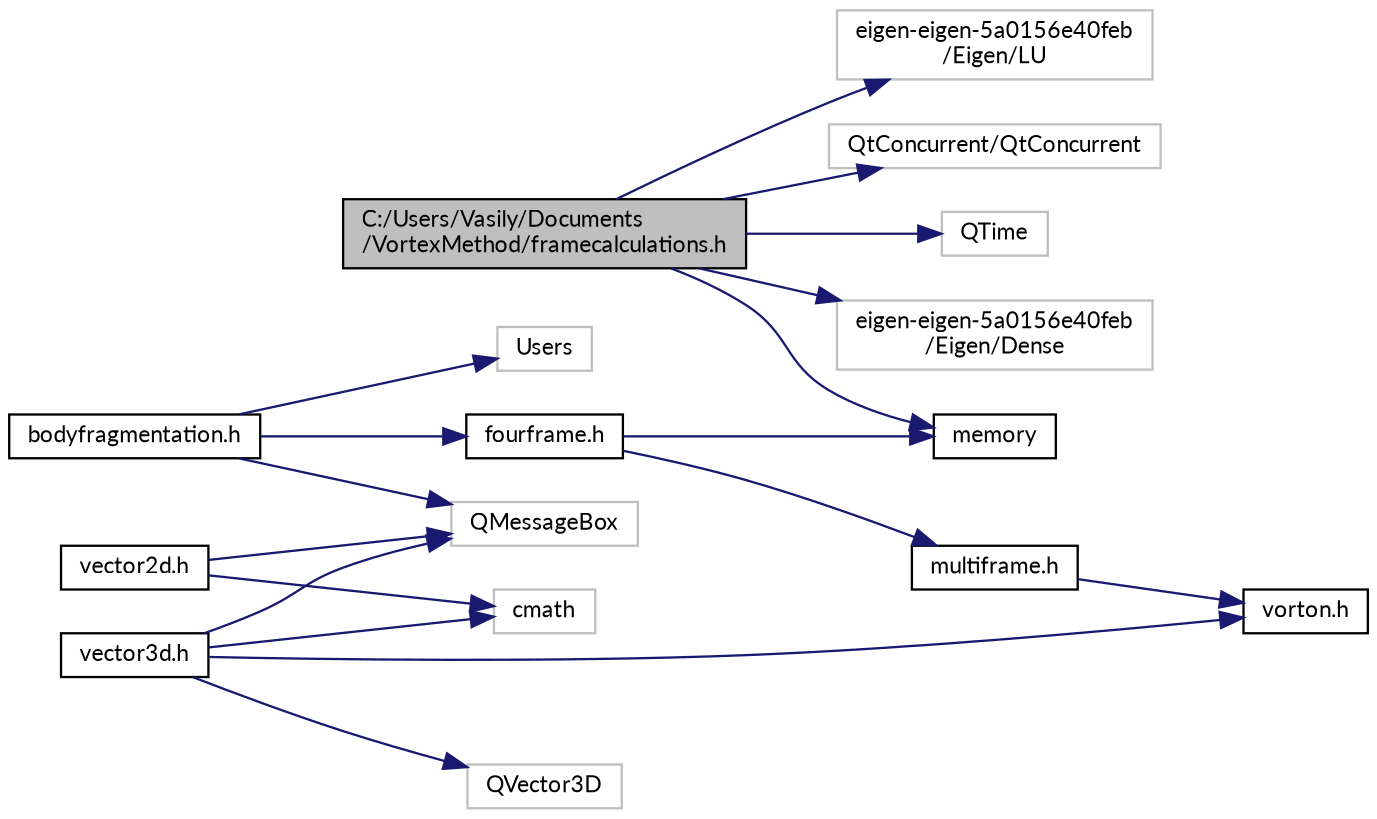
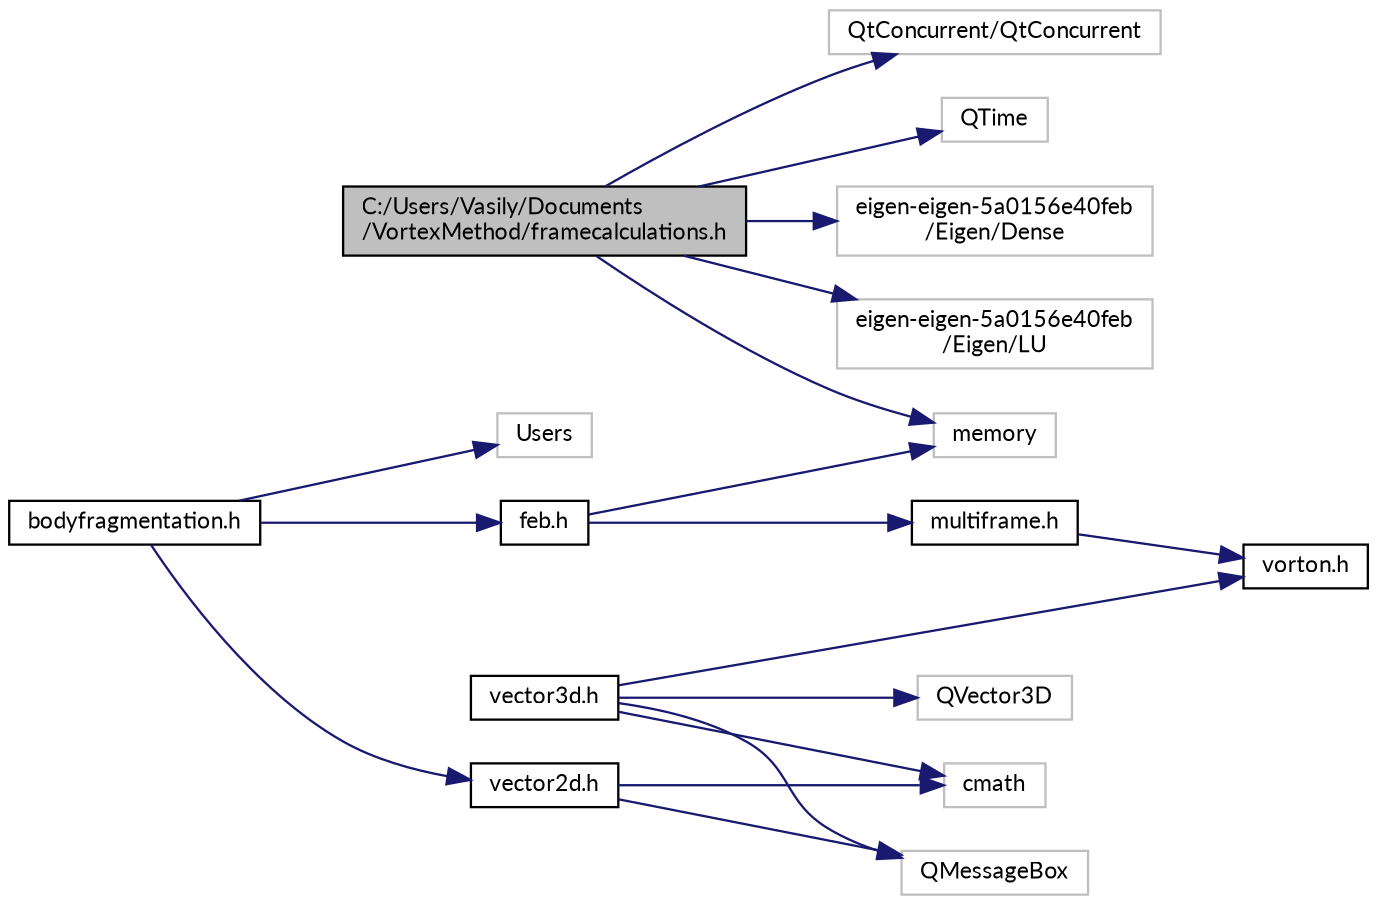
node "fourframe.h": label "fourframe.h" -> "feb.h"
node "memory": color black -> grey75
edge "bodyfragmentation.h" -> "QMessageBox": now "bodyfragmentation.h" -> "vector2d.h"
